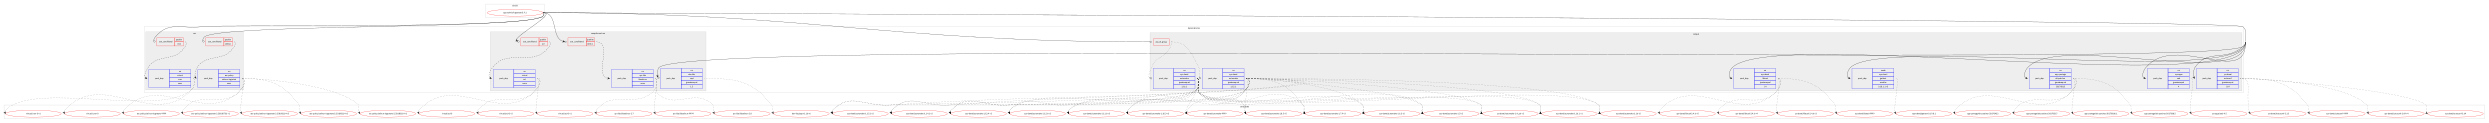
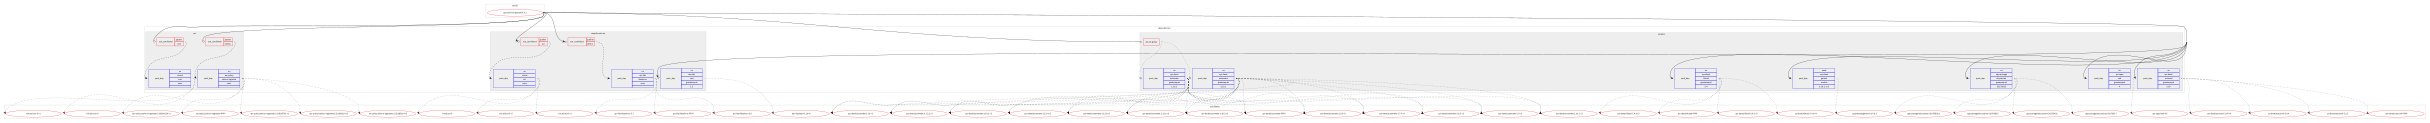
node "sys-devel/automake-1.4_p6-r2": removed
